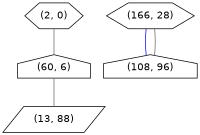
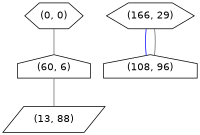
node "(2, 0)": label "(2, 0)" -> "(0, 0)"
node "(166, 28)": label "(166, 28)" -> "(166, 29)"
